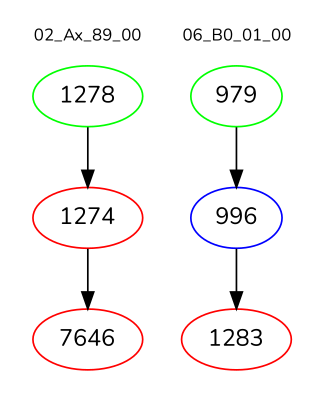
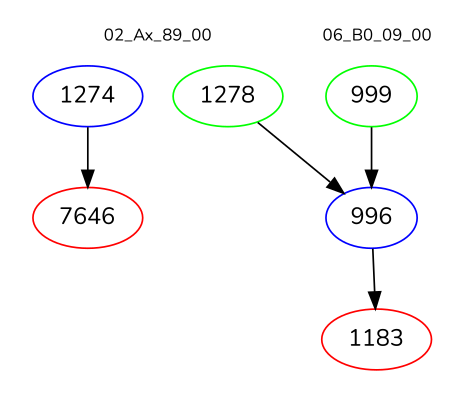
cluster "06_B0_01_00": label "06_B0_01_00" -> "06_B0_09_00"
node "979": label "979" -> "999"
edge "1278" -> "1274": now "1278" -> "996"
node "1274": color red -> blue
node "1283": label "1283" -> "1183"
